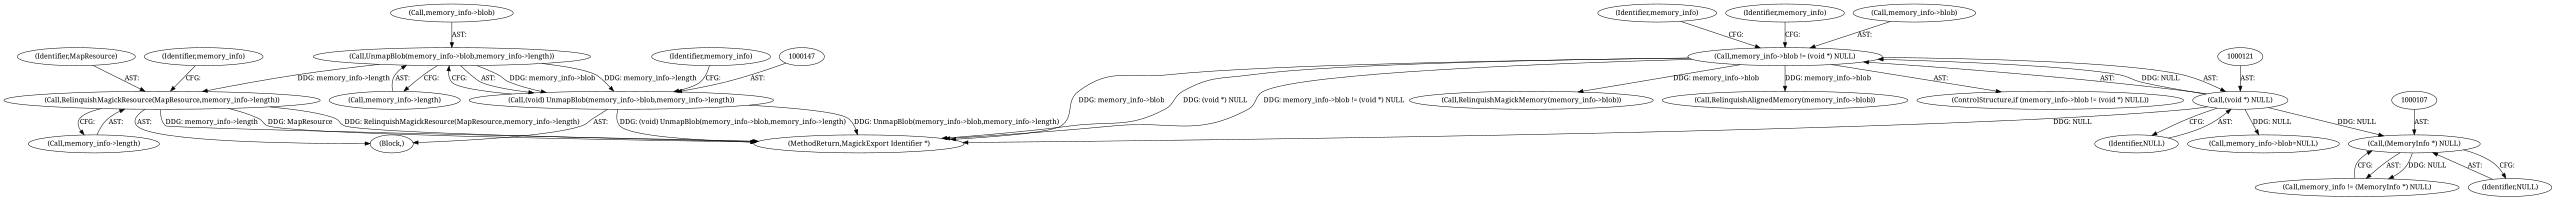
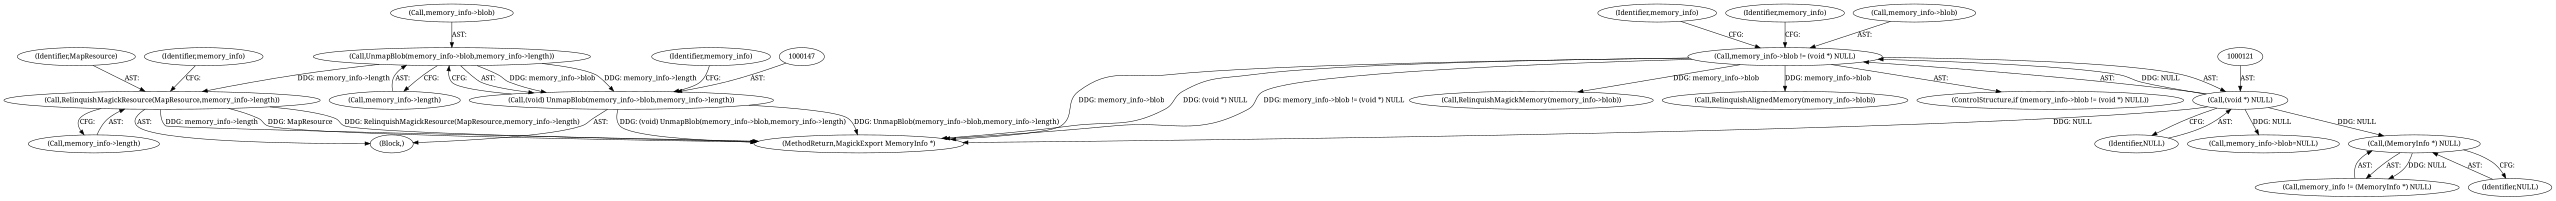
node "1000107": removed
node "(MethodReturn,MagickExport Identifier *)": label "(MethodReturn,MagickExport Identifier *)" -> "(MethodReturn,MagickExport MemoryInfo *)"
edge "(Call,memory_info != (MemoryInfo *) NULL)" -> "(Call,(MemoryInfo *) NULL)": label "CFG: " -> "AST: "
